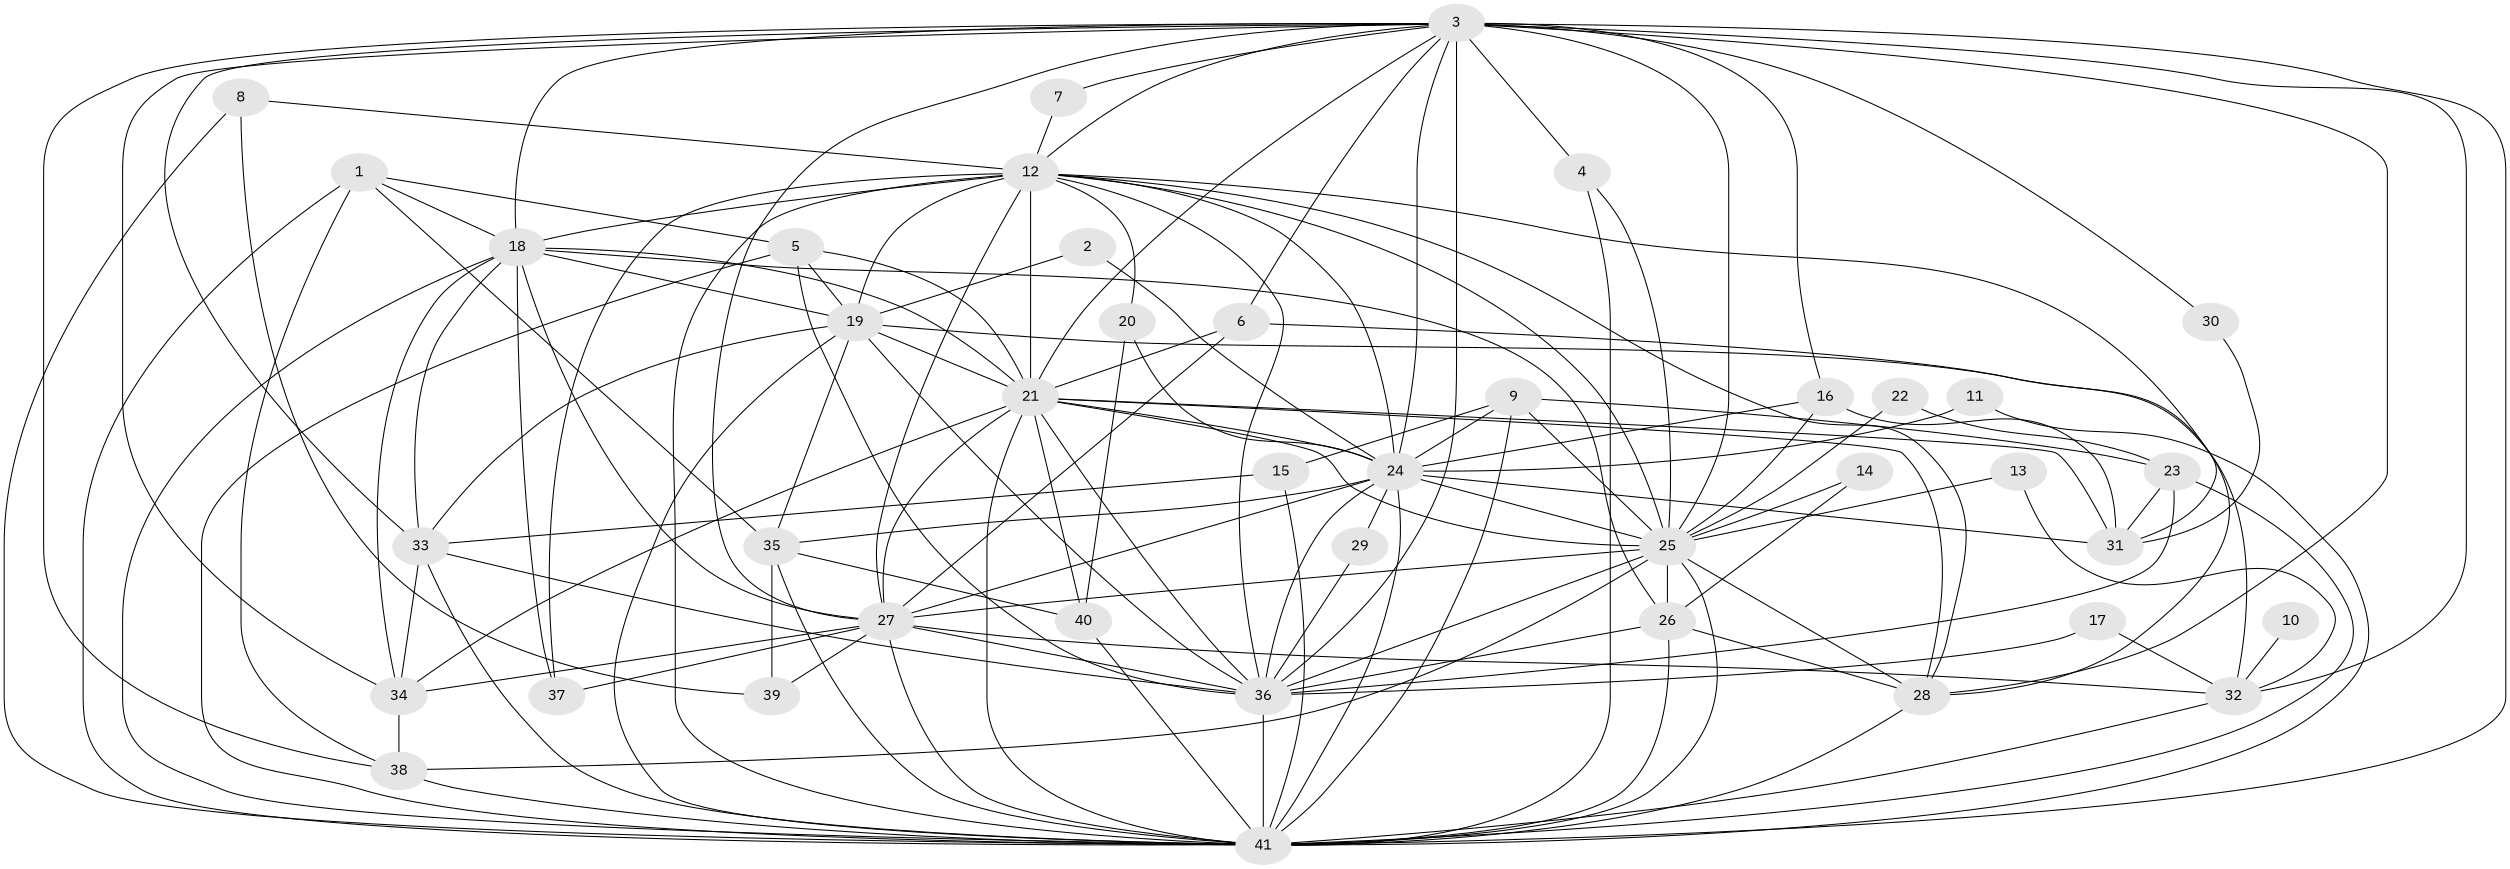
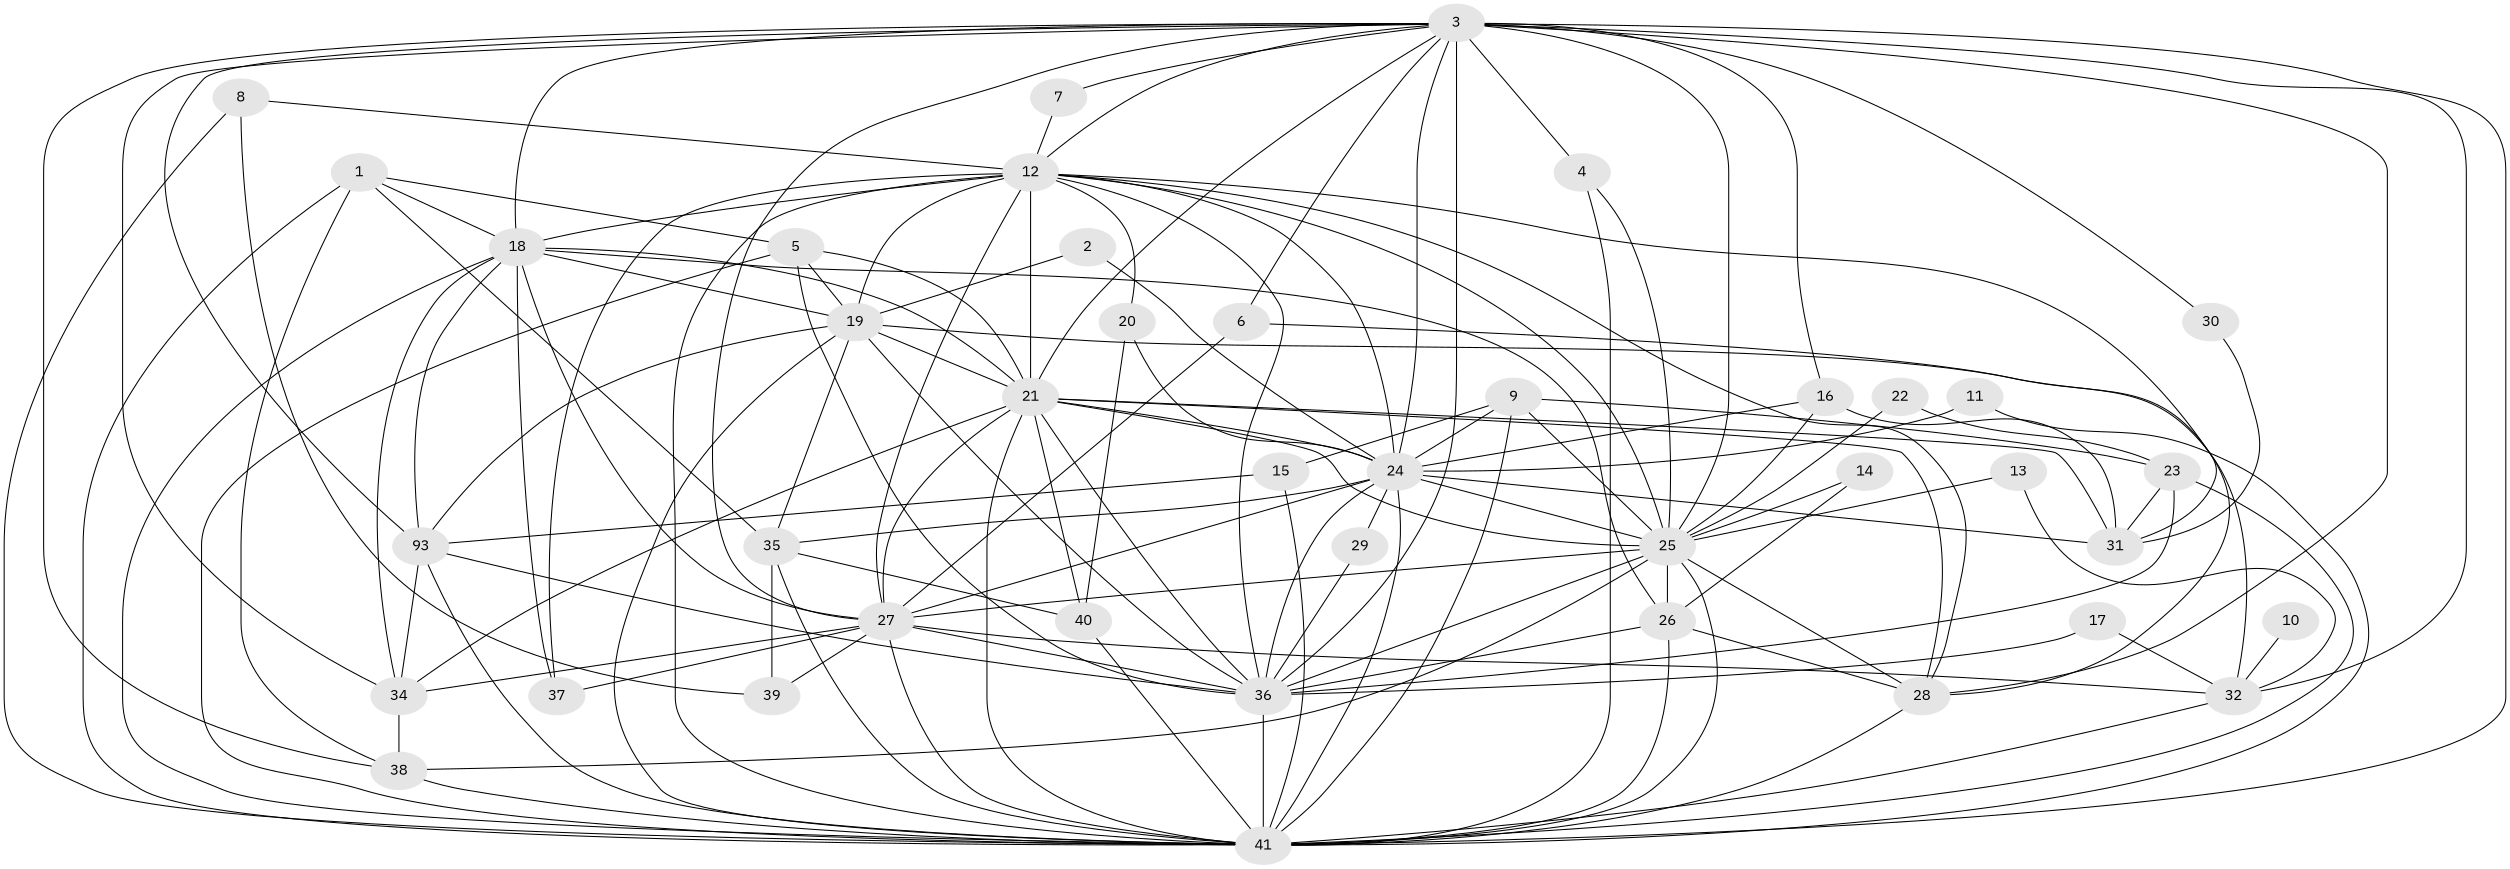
edge "6" -- "21": removed
node "33": label "33" -> "93"
